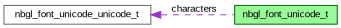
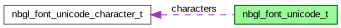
node "nbgl_font_unicode_unicode_t": label "nbgl_font_unicode_unicode_t" -> "nbgl_font_unicode_character_t"
